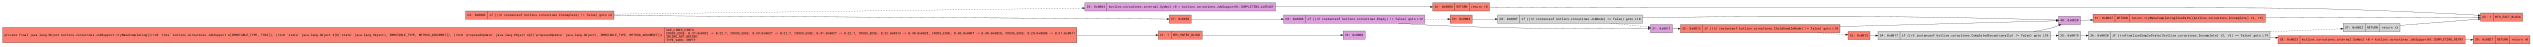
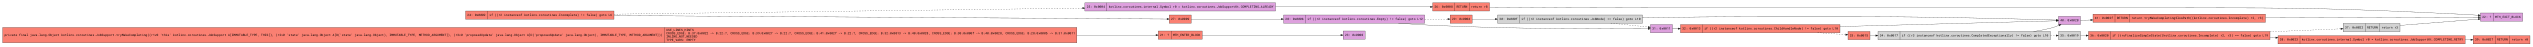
node "22: ?": fillcolor salmon -> plum
node "36: 0x0020": fillcolor lightgrey -> salmon
